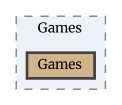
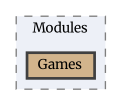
cluster "Games": label "Games" -> "Modules"
